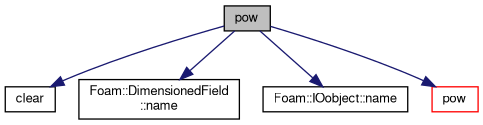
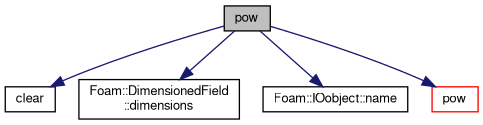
node "Foam::DimensionedField ::name": label "Foam::DimensionedField ::name" -> "Foam::DimensionedField ::dimensions"
